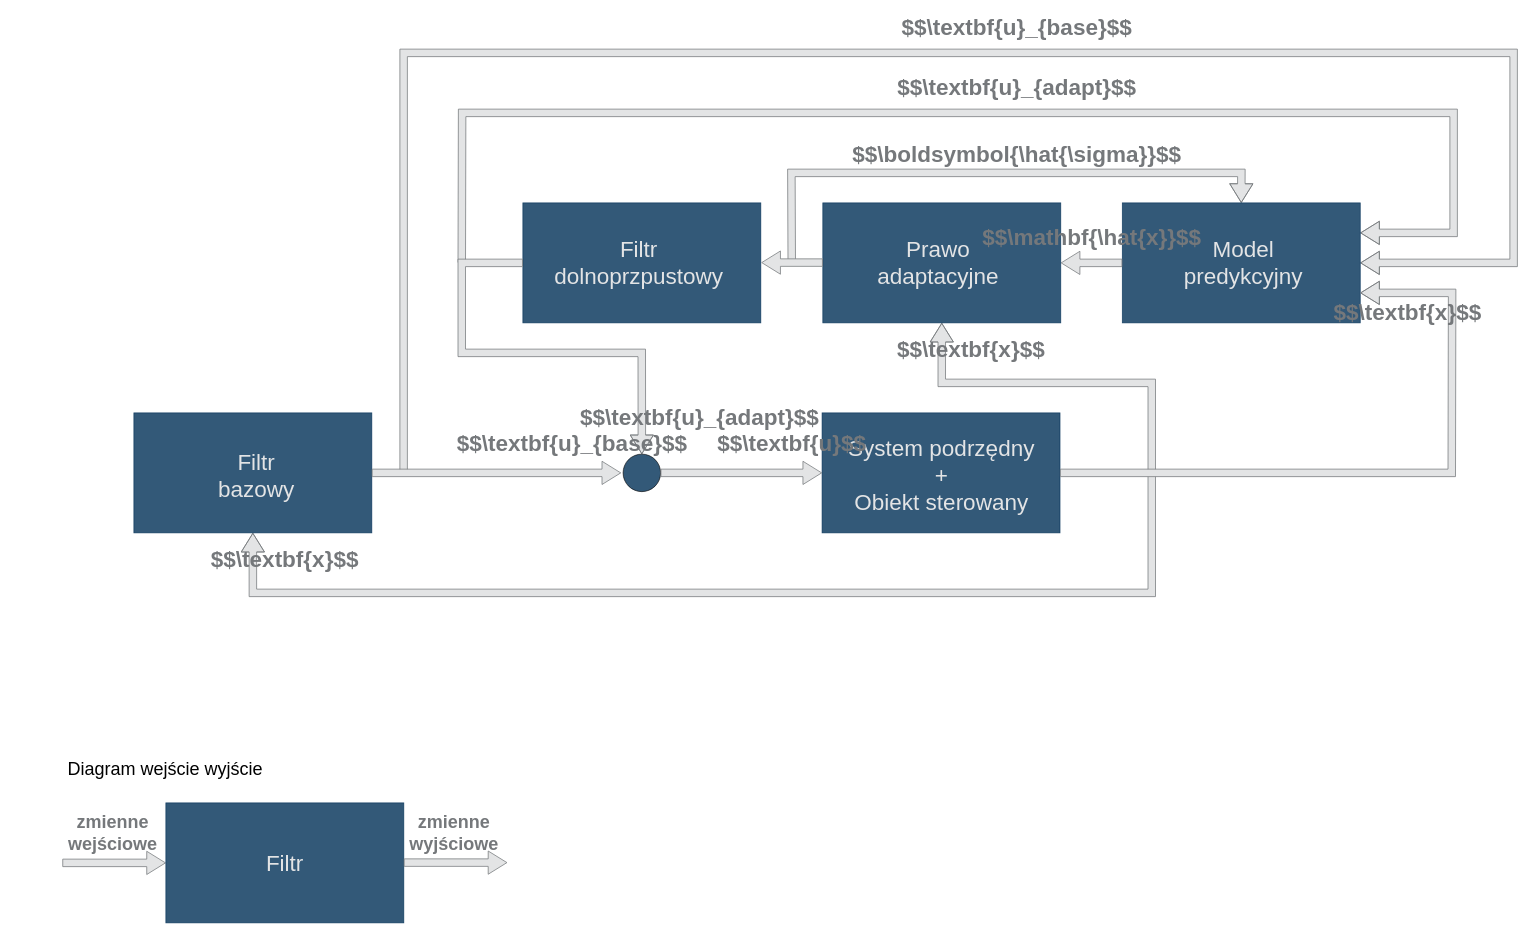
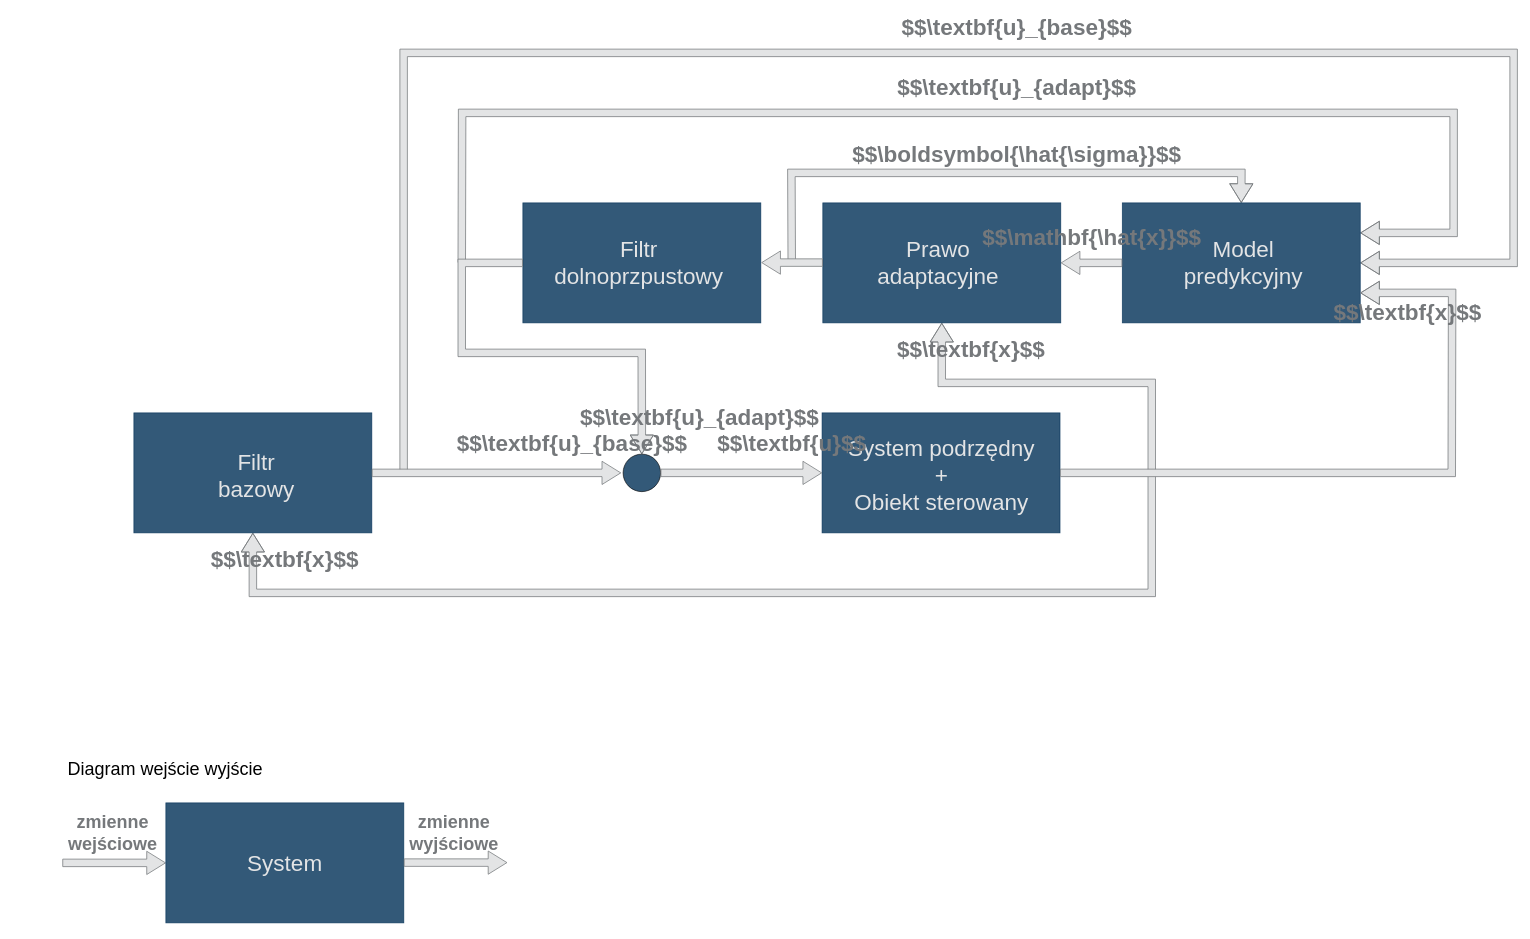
node "Filtr": label "Filtr" -> "System"
